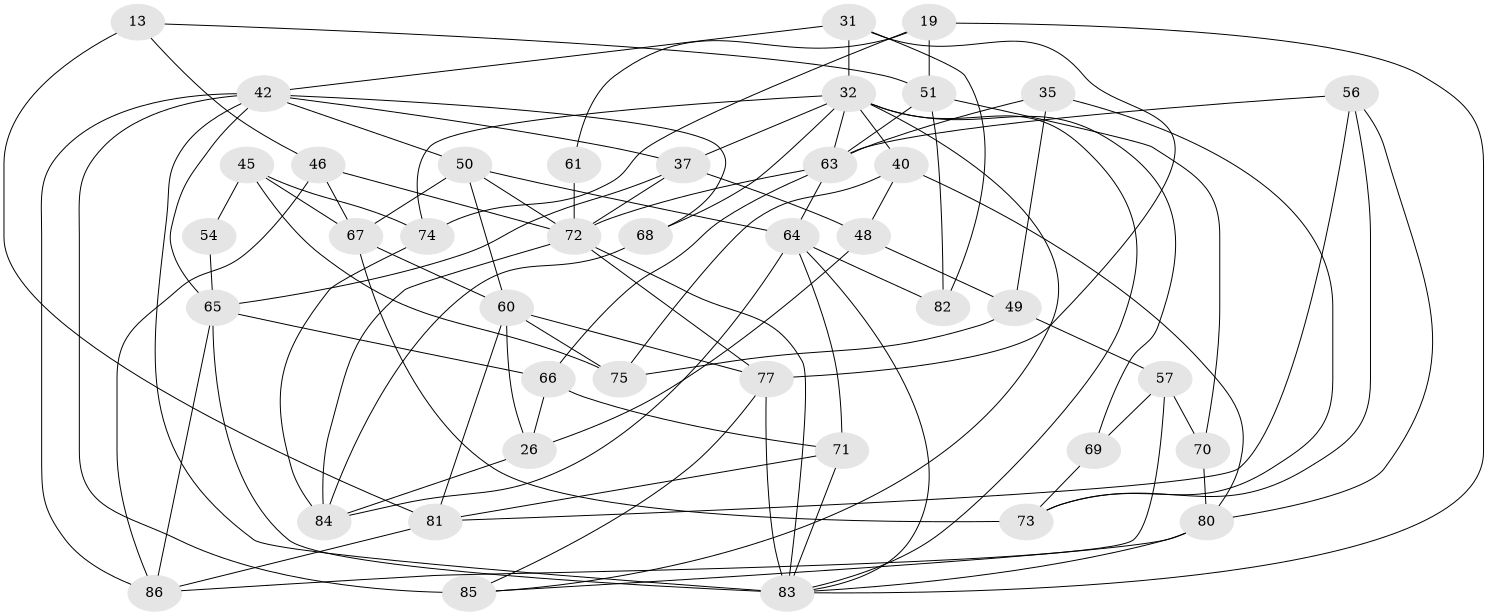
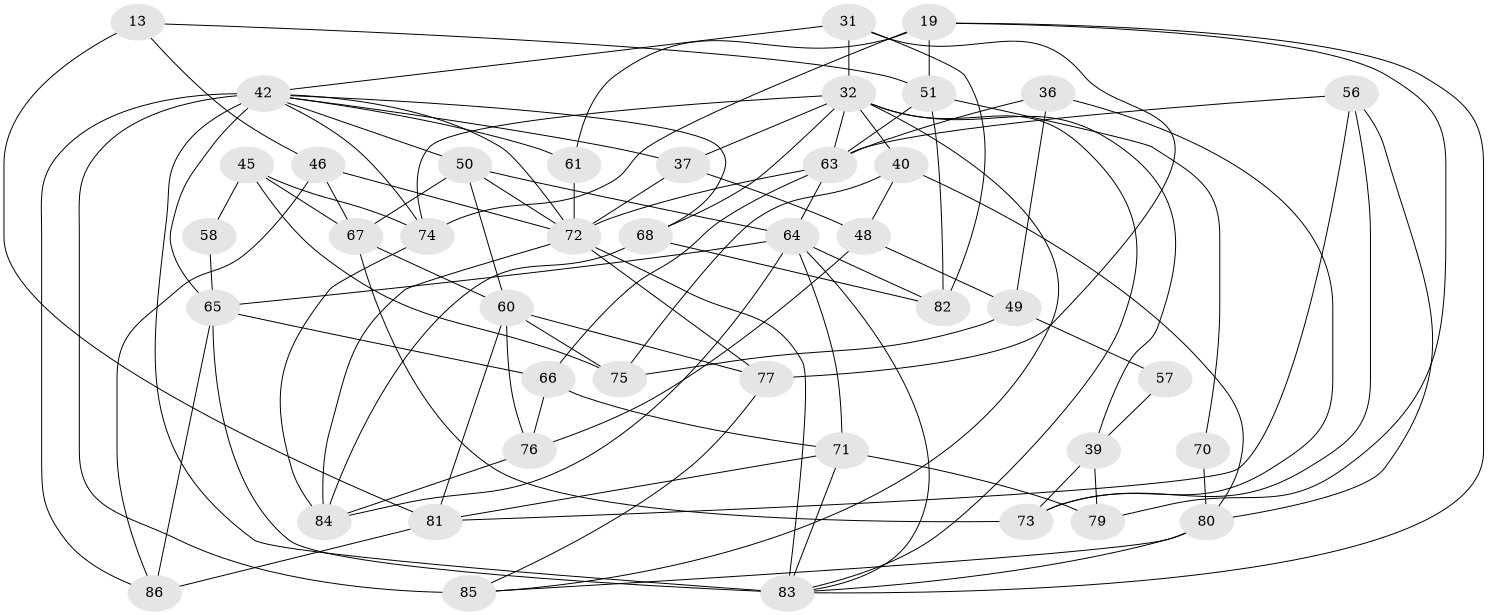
node "35": label "35" -> "36"
edge "42" -- "61": added
edge "42" -- "72": added
edge "42" -- "74": added
node "54": label "54" -> "58"
edge "37" -- "65": now "64" -- "65"
edge "68" -- "82": added
edge "57" -- "70": removed
node "26": label "26" -> "76"
node "69": label "69" -> "39"
edge "77" -- "83": removed
node "79": added
edge "57" -- "86": removed
